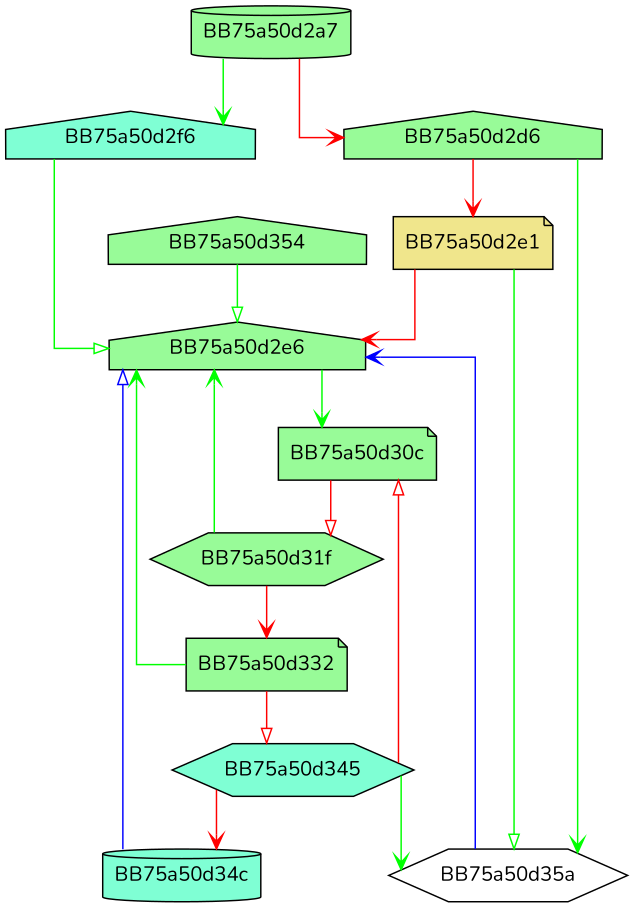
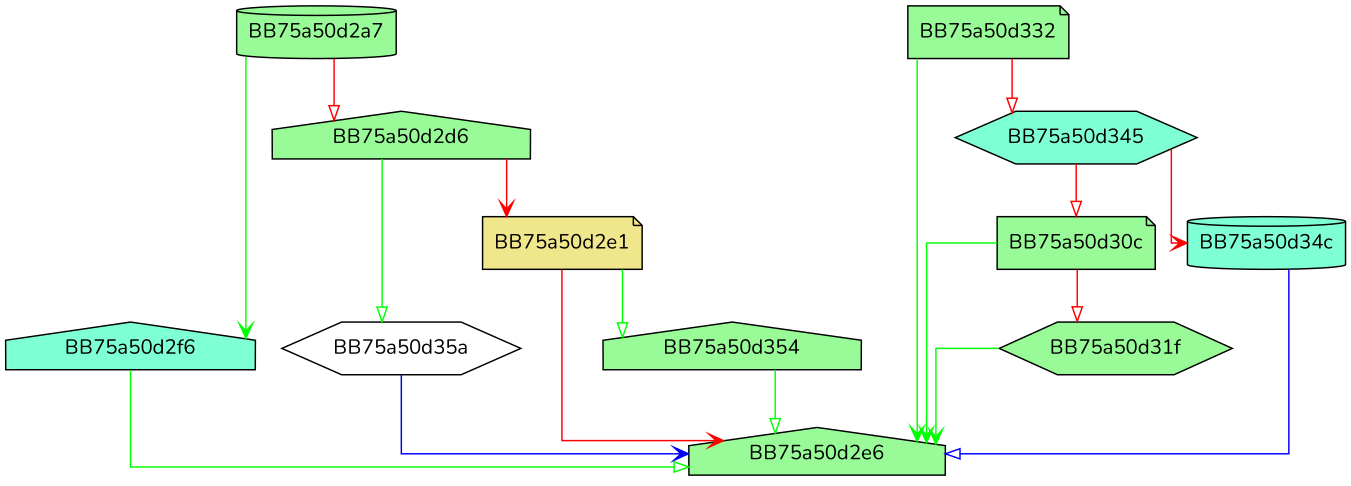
edge "BB75a50d2a7" -> "BB75a50d2d6": arrowhead vee -> onormal
edge "BB75a50d2e6" -> "BB75a50d30c": reversed
edge "BB75a50d2d6" -> "BB75a50d35a": arrowhead vee -> onormal
edge "BB75a50d2e1" -> "BB75a50d35a": now "BB75a50d2e1" -> "BB75a50d354"
edge "BB75a50d31f" -> "BB75a50d332": removed
edge "BB75a50d345" -> "BB75a50d35a": removed
